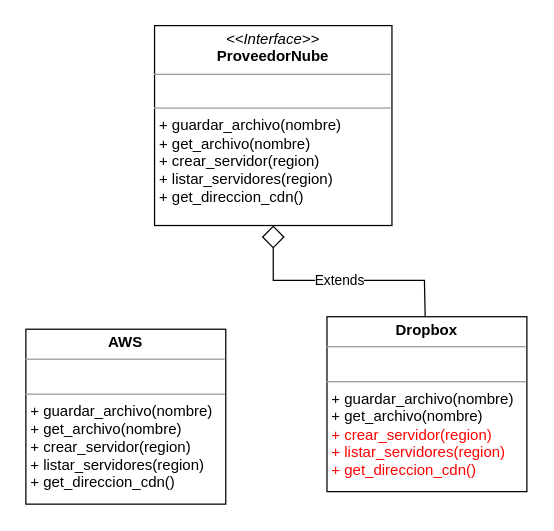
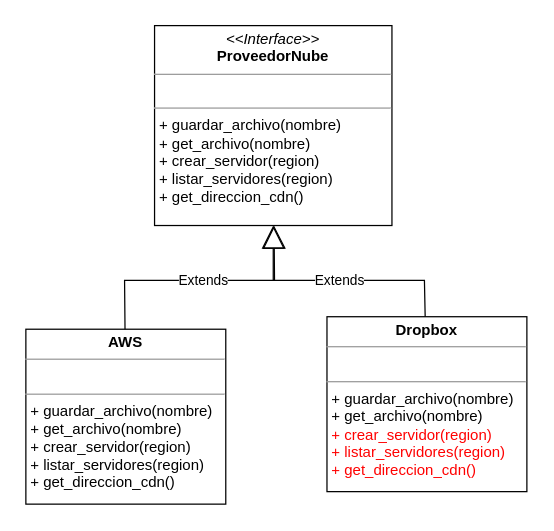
edge "AWS + guardar_archivo(nombre) + get_archivo(nombre) + crear_servidor(region) + listar_servidores(region) + get_direccion_cdn()" -> "<<Interface>> ProveedorNube + guardar_archivo(nombre) + get_archivo(nombre) + crear_servidor(region) + listar_servidores(region) + get_direccion_cdn()": added, label "Extends"
edge "Dropbox + guardar_archivo(nombre) + get_archivo(nombre) + crear_servidor(region) + listar_servidores(region) + get_direccion_cdn()" -> "<<Interface>> ProveedorNube + guardar_archivo(nombre) + get_archivo(nombre) + crear_servidor(region) + listar_servidores(region) + get_direccion_cdn()": arrowhead diamond -> block
